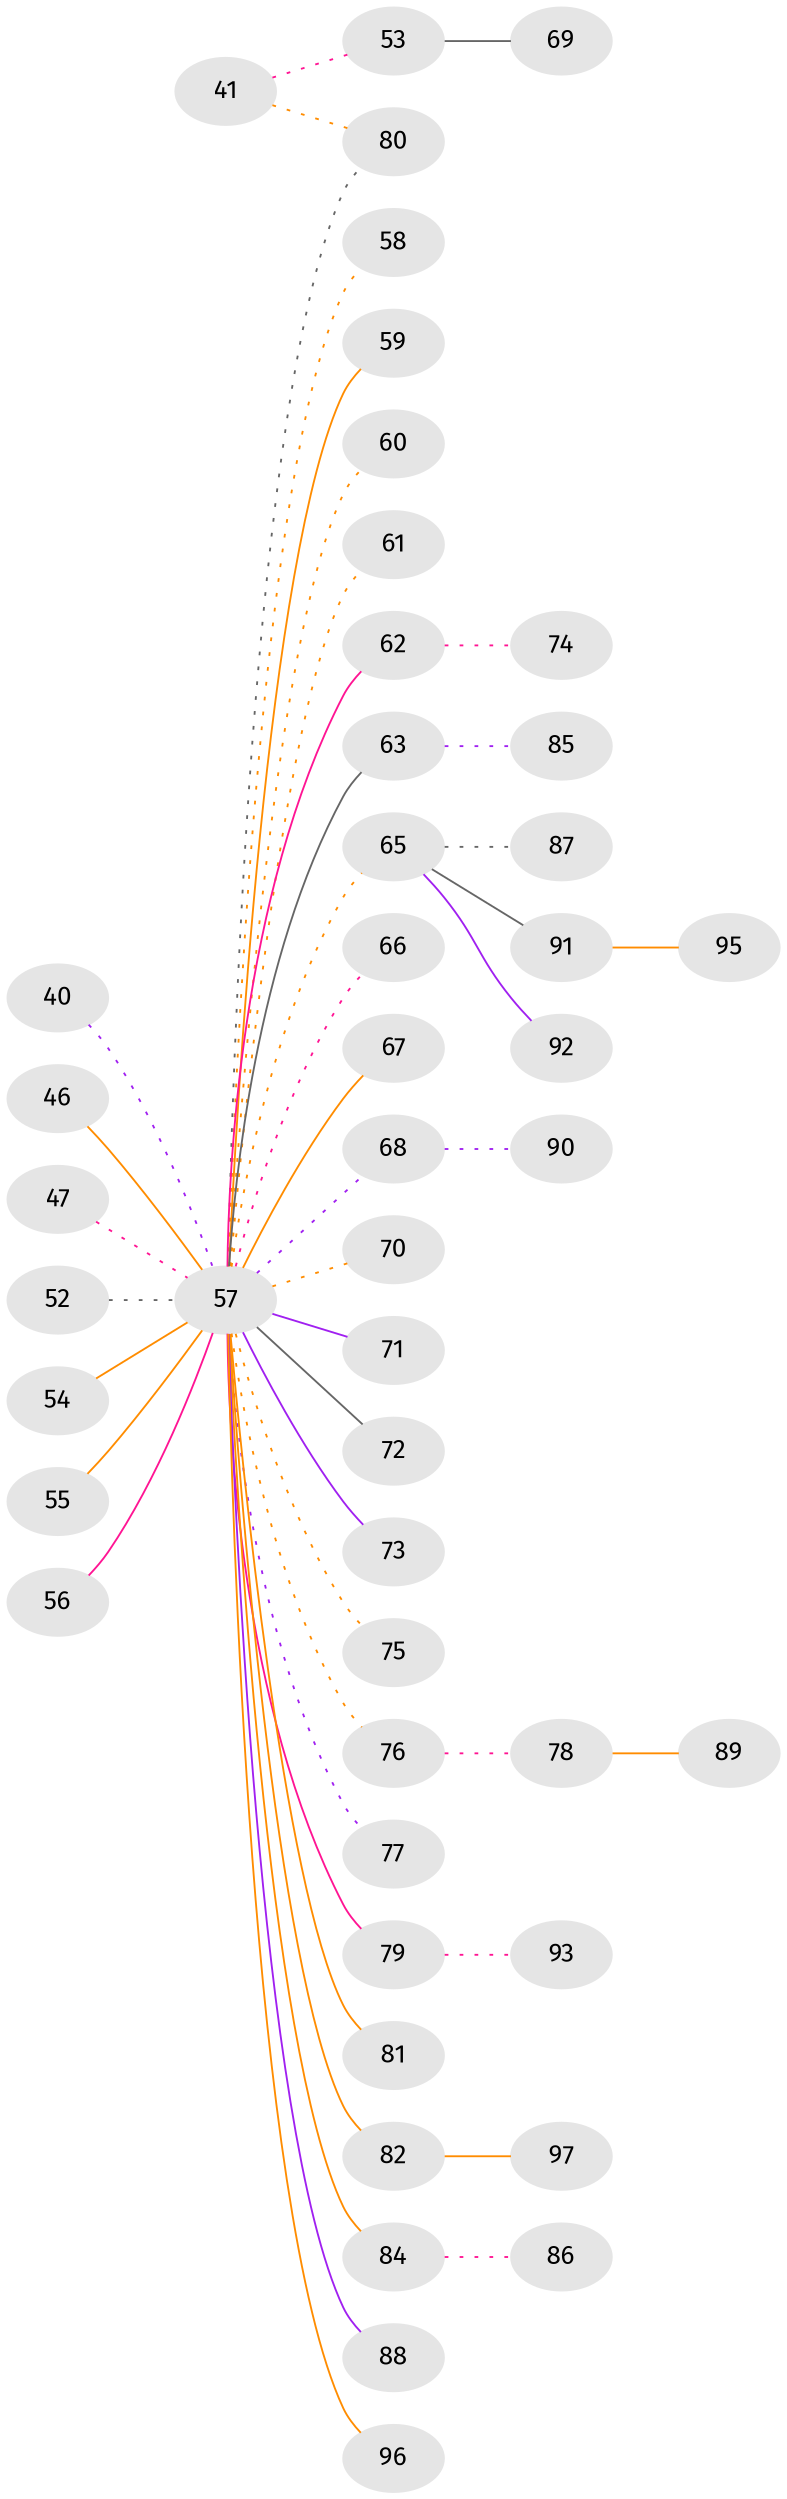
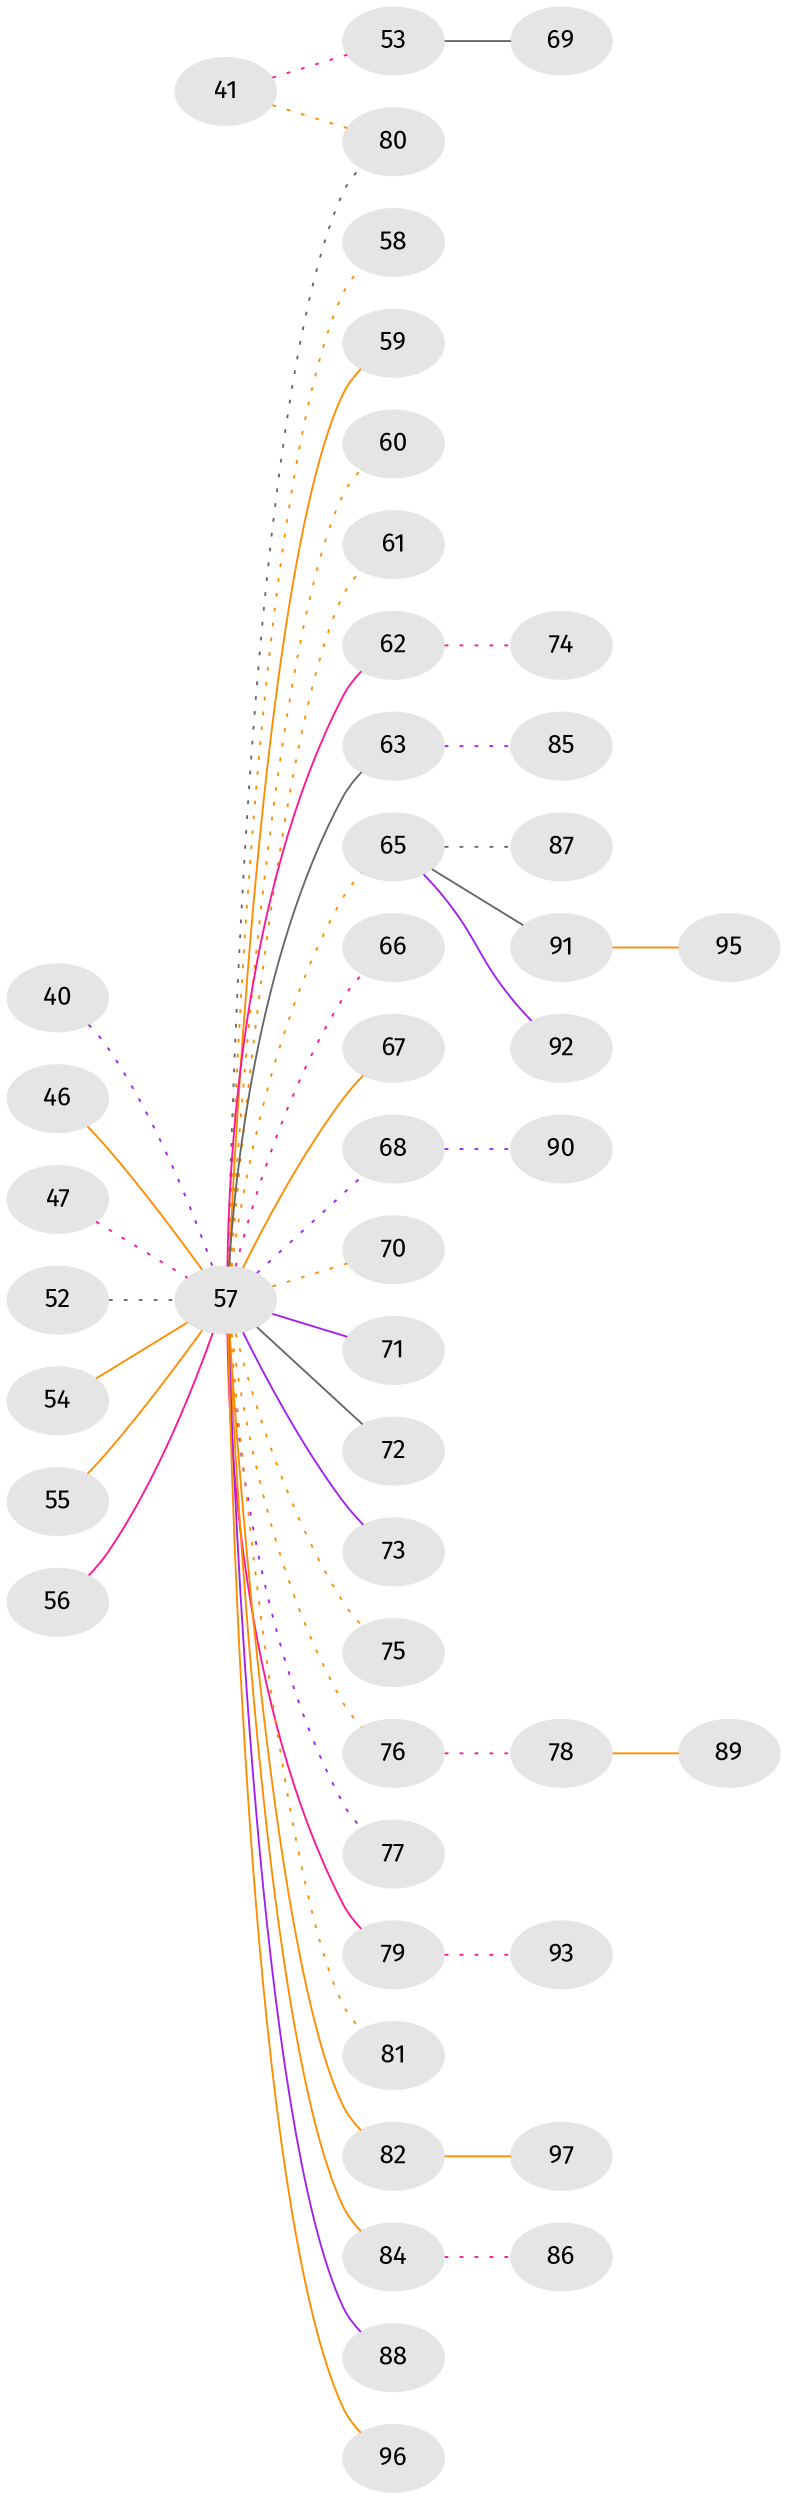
edge "57" -- "81": style solid -> dotted
